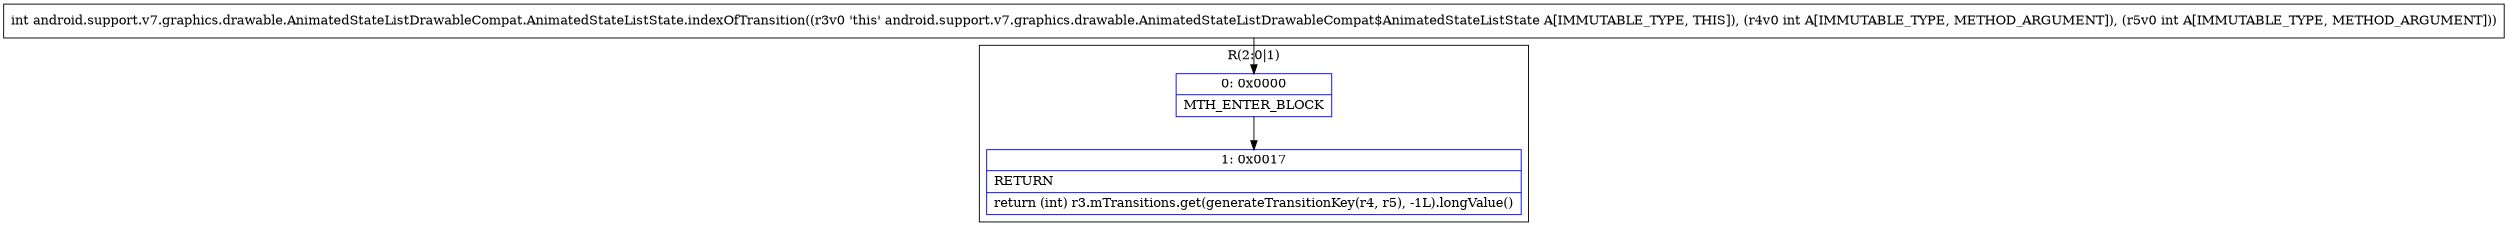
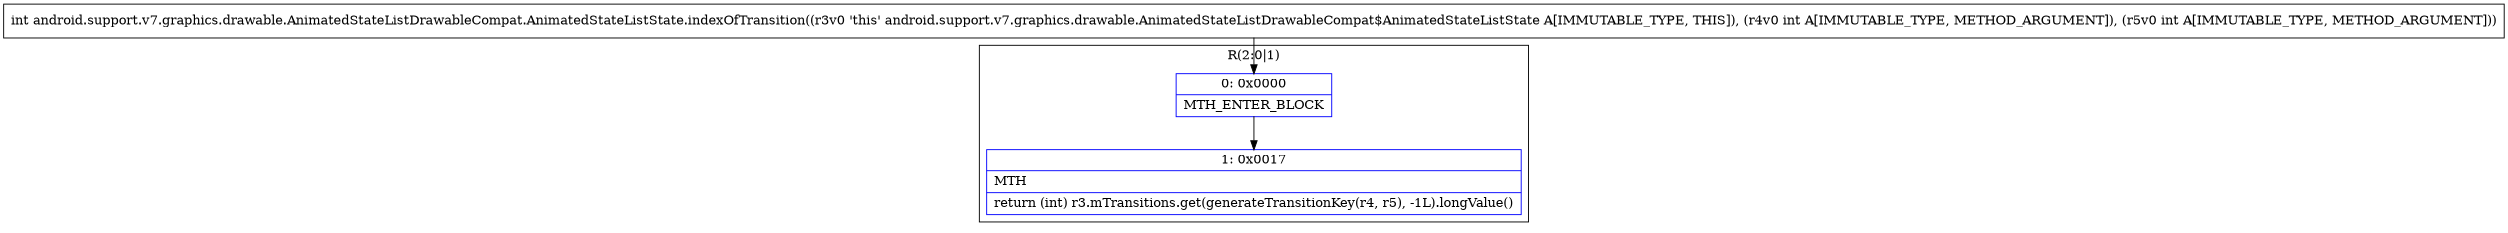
node "1: 0x0017": text "RETURN" -> "MTH"
